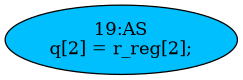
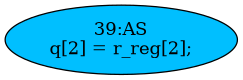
node "19:AS q[2] = r_reg[2];": label "19:AS q[2] = r_reg[2];" -> "39:AS q[2] = r_reg[2];"
